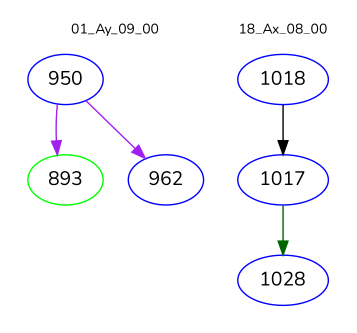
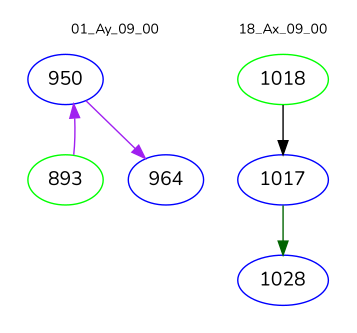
cluster "18_Ax_08_00": label "18_Ax_08_00" -> "18_Ax_09_00"
node "1018": color blue -> green
edge "950" -> "893": reversed
node "962": label "962" -> "964"
